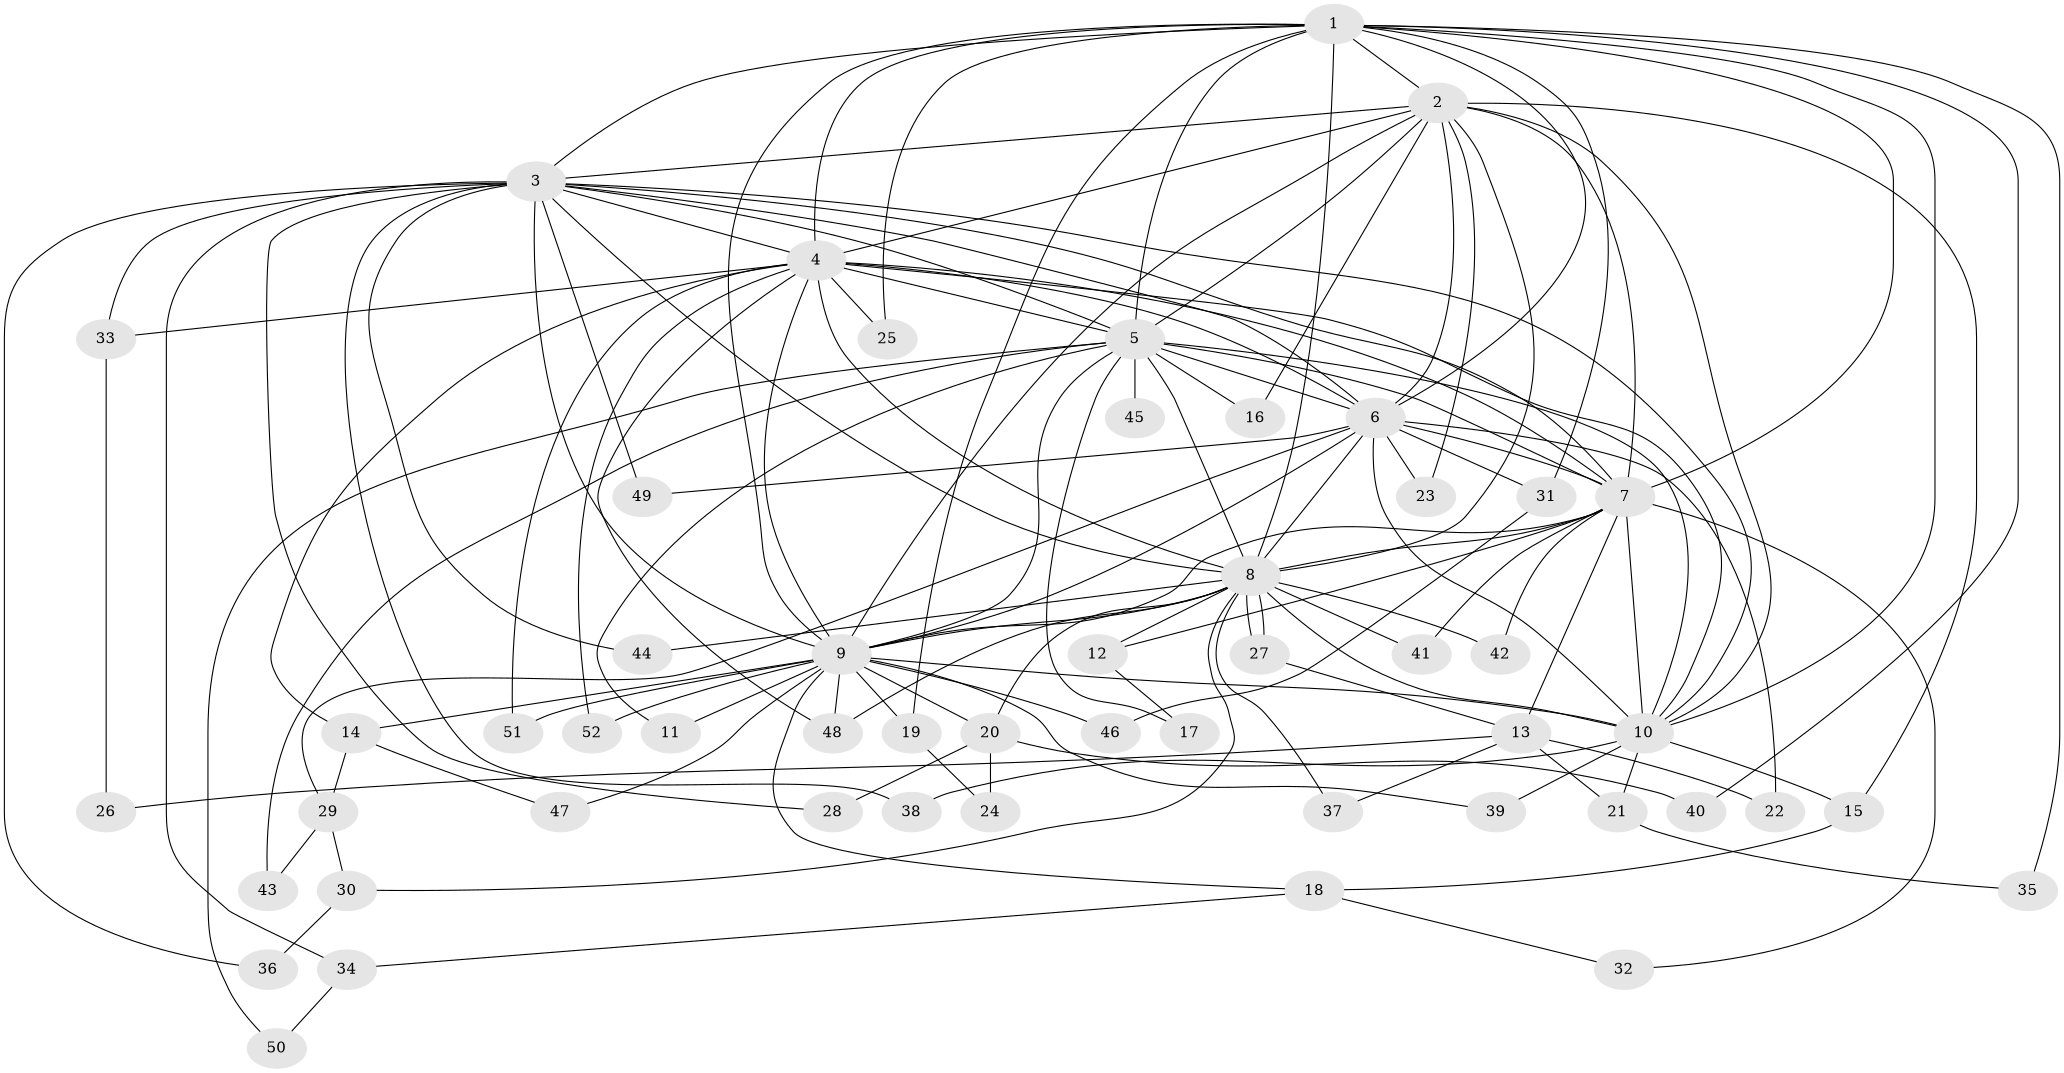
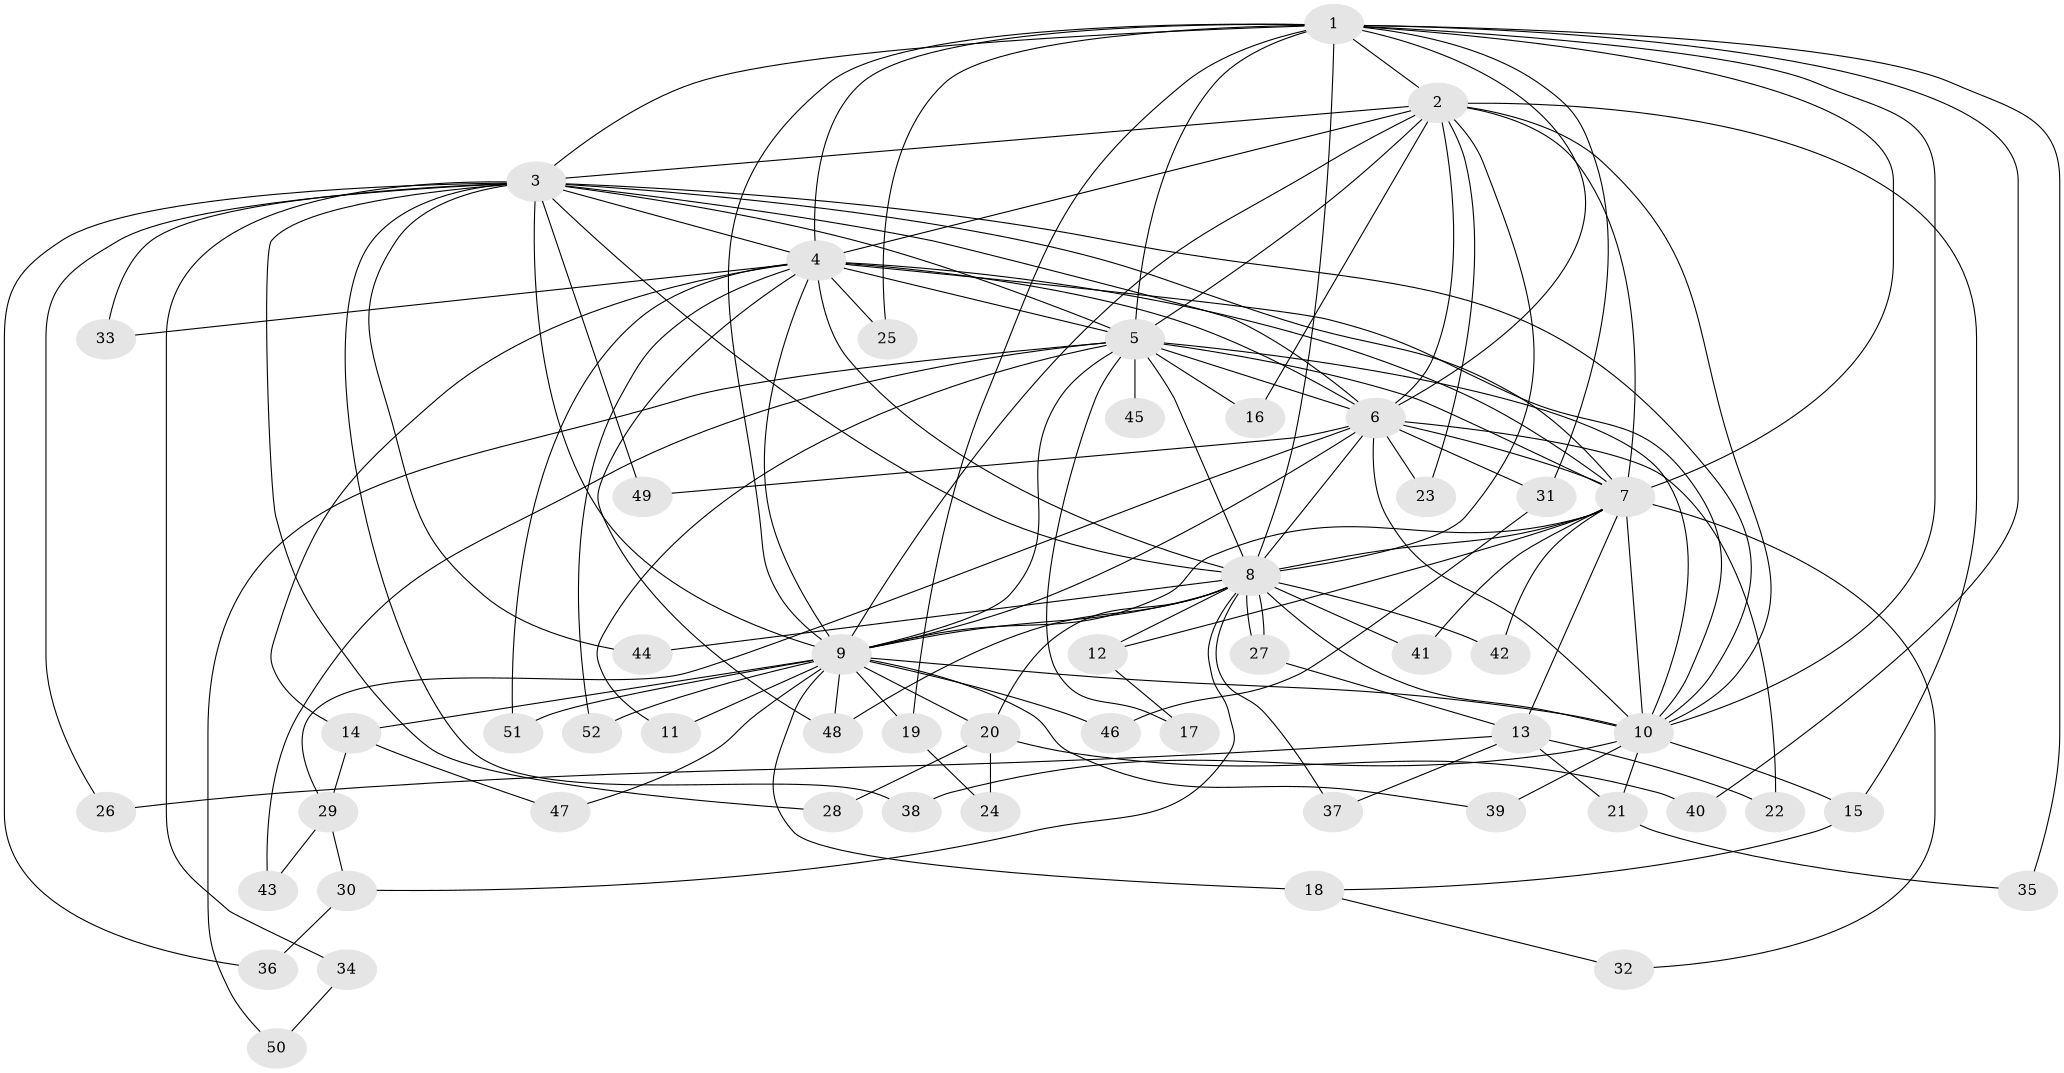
edge "33" -- "26": now "3" -- "26"
edge "18" -- "34": removed
